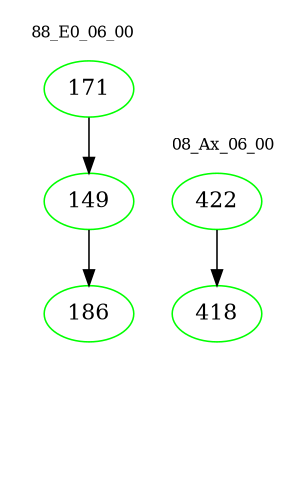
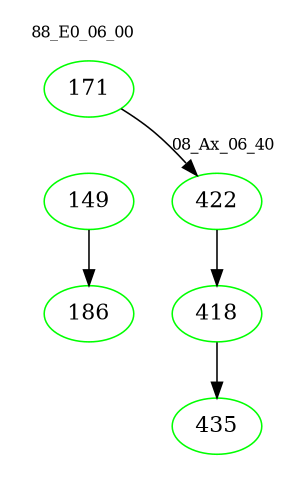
edge "171" -> "149": now "171" -> "422"
cluster "08_Ax_06_00": label "08_Ax_06_00" -> "08_Ax_06_40"
node "435": added
